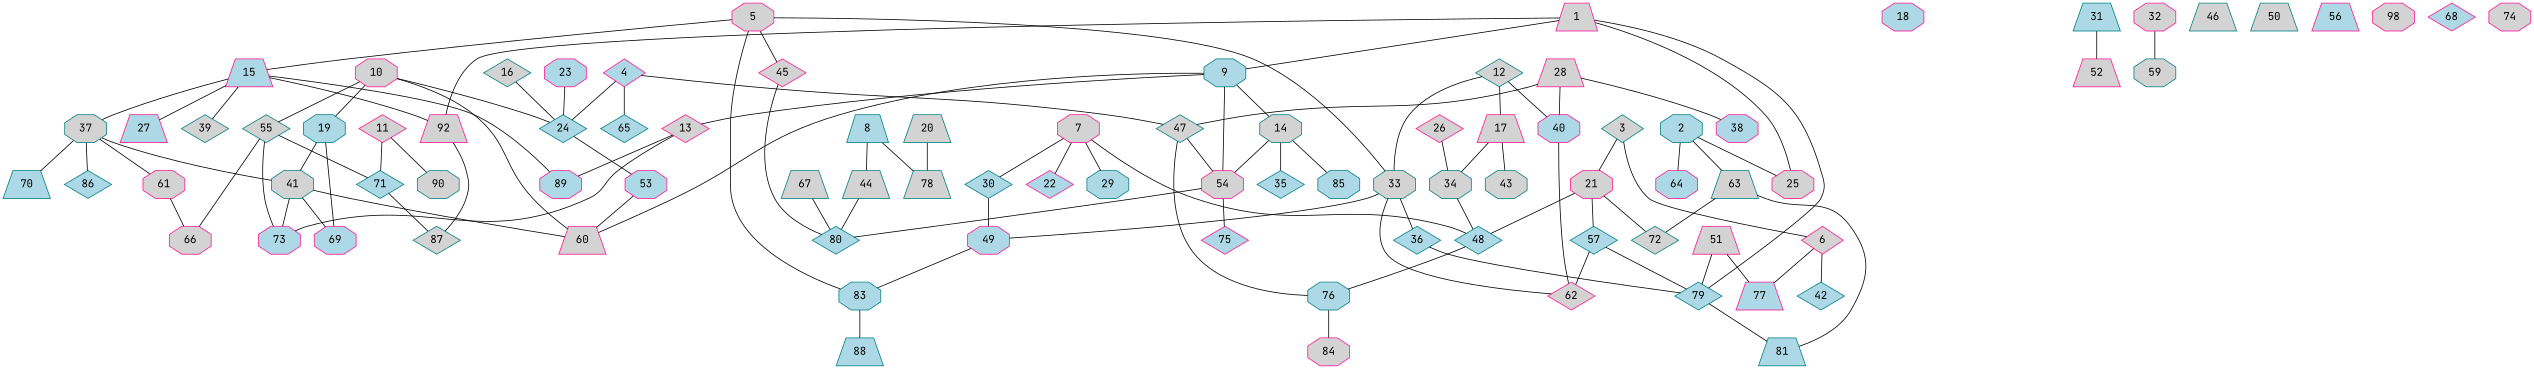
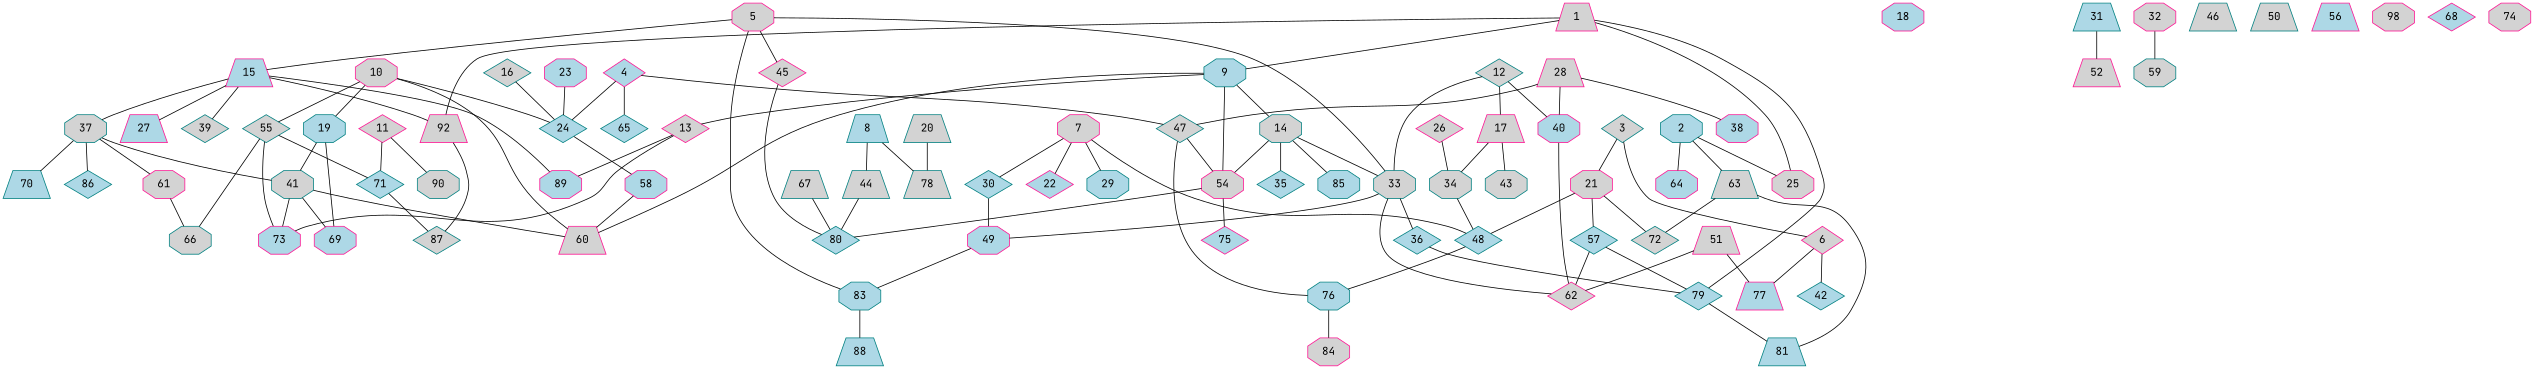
edge "14" -- "33": added
node "53": label "53" -> "58"
node "66": color deeppink -> teal
edge "51" -- "79": now "51" -- "62"
